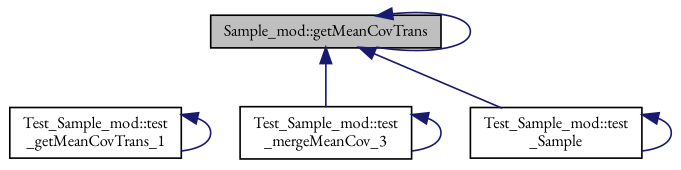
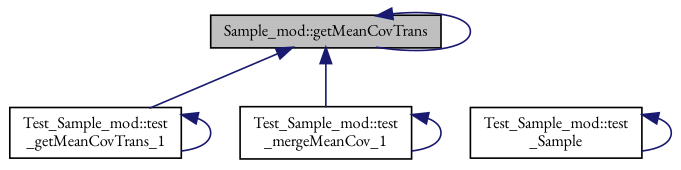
edge "Test_Sample_mod::test _Sample" -> "Sample_mod::getMeanCovTrans": now "Test_Sample_mod::test _getMeanCovTrans_1" -> "Sample_mod::getMeanCovTrans"
node "Test_Sample_mod::test _mergeMeanCov_3": label "Test_Sample_mod::test _mergeMeanCov_3" -> "Test_Sample_mod::test _mergeMeanCov_1"
